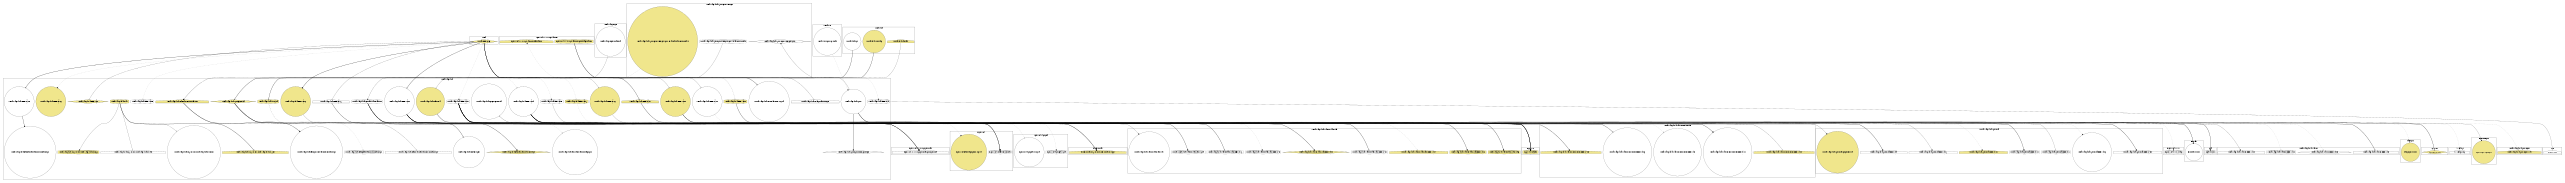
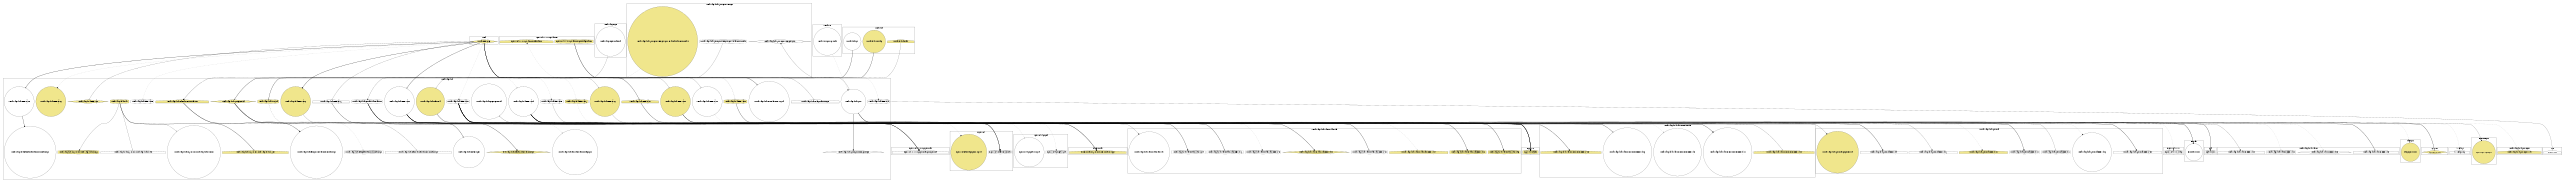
node "Moose::Meta::Role::get_required_methods_map": label "Moose::Meta::Role::get_required_methods_map" -> "Role::Meta::Role::get_required_methods_map"
node "Moose::Moose::Role::Method::Required::name": label "Moose::Moose::Role::Method::Required::name" -> "Moose::Meta::Role::Method::Required::name"
